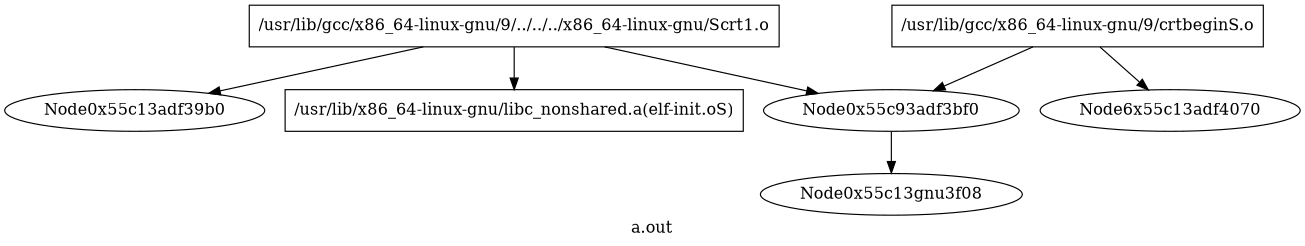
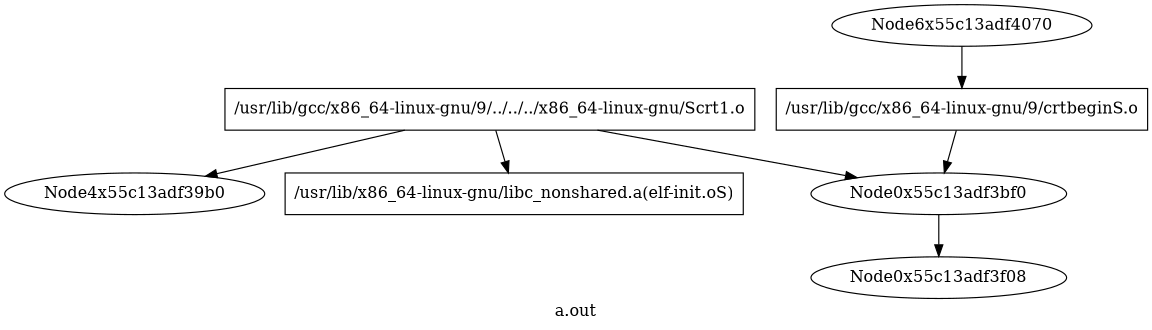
edge "/usr/lib/gcc/x86_64-linux-gnu/9/crtbeginS.o" -> "Node6x55c13adf4070": reversed
node "Node0x55c13adf39b0": label "Node0x55c13adf39b0" -> "Node4x55c13adf39b0"
node "Node0x55c93adf3bf0": label "Node0x55c93adf3bf0" -> "Node0x55c13adf3bf0"
node "Node0x55c13gnu3f08": label "Node0x55c13gnu3f08" -> "Node0x55c13adf3f08"
